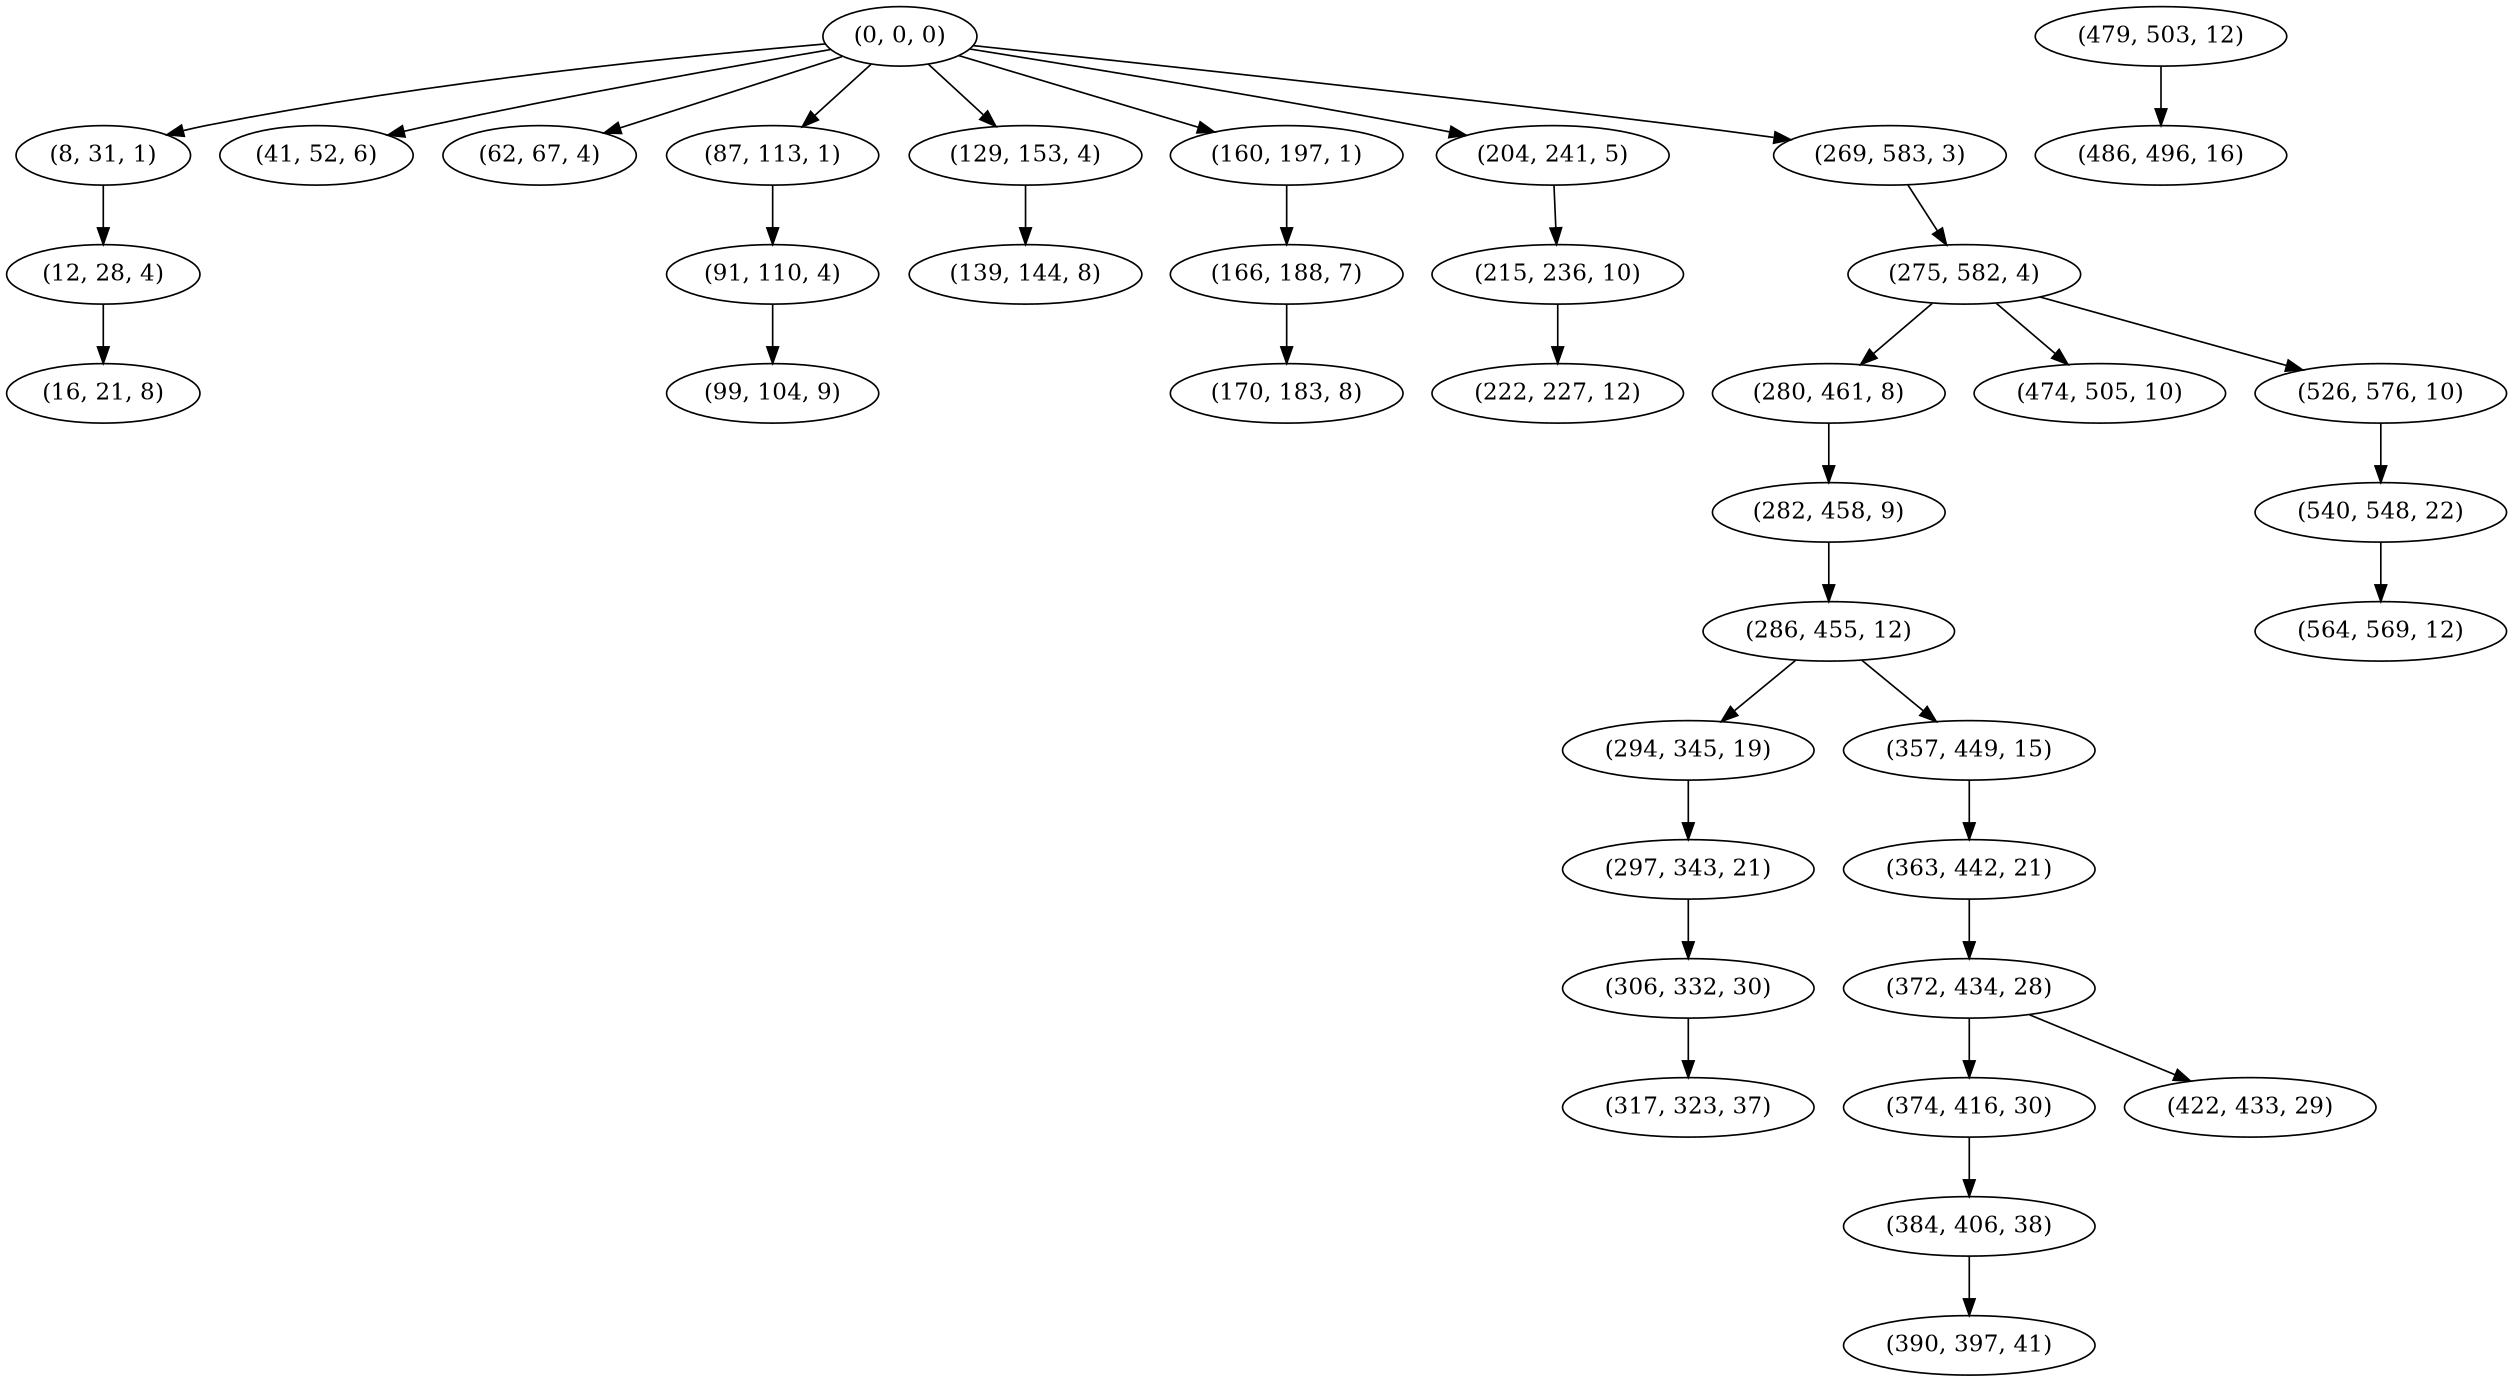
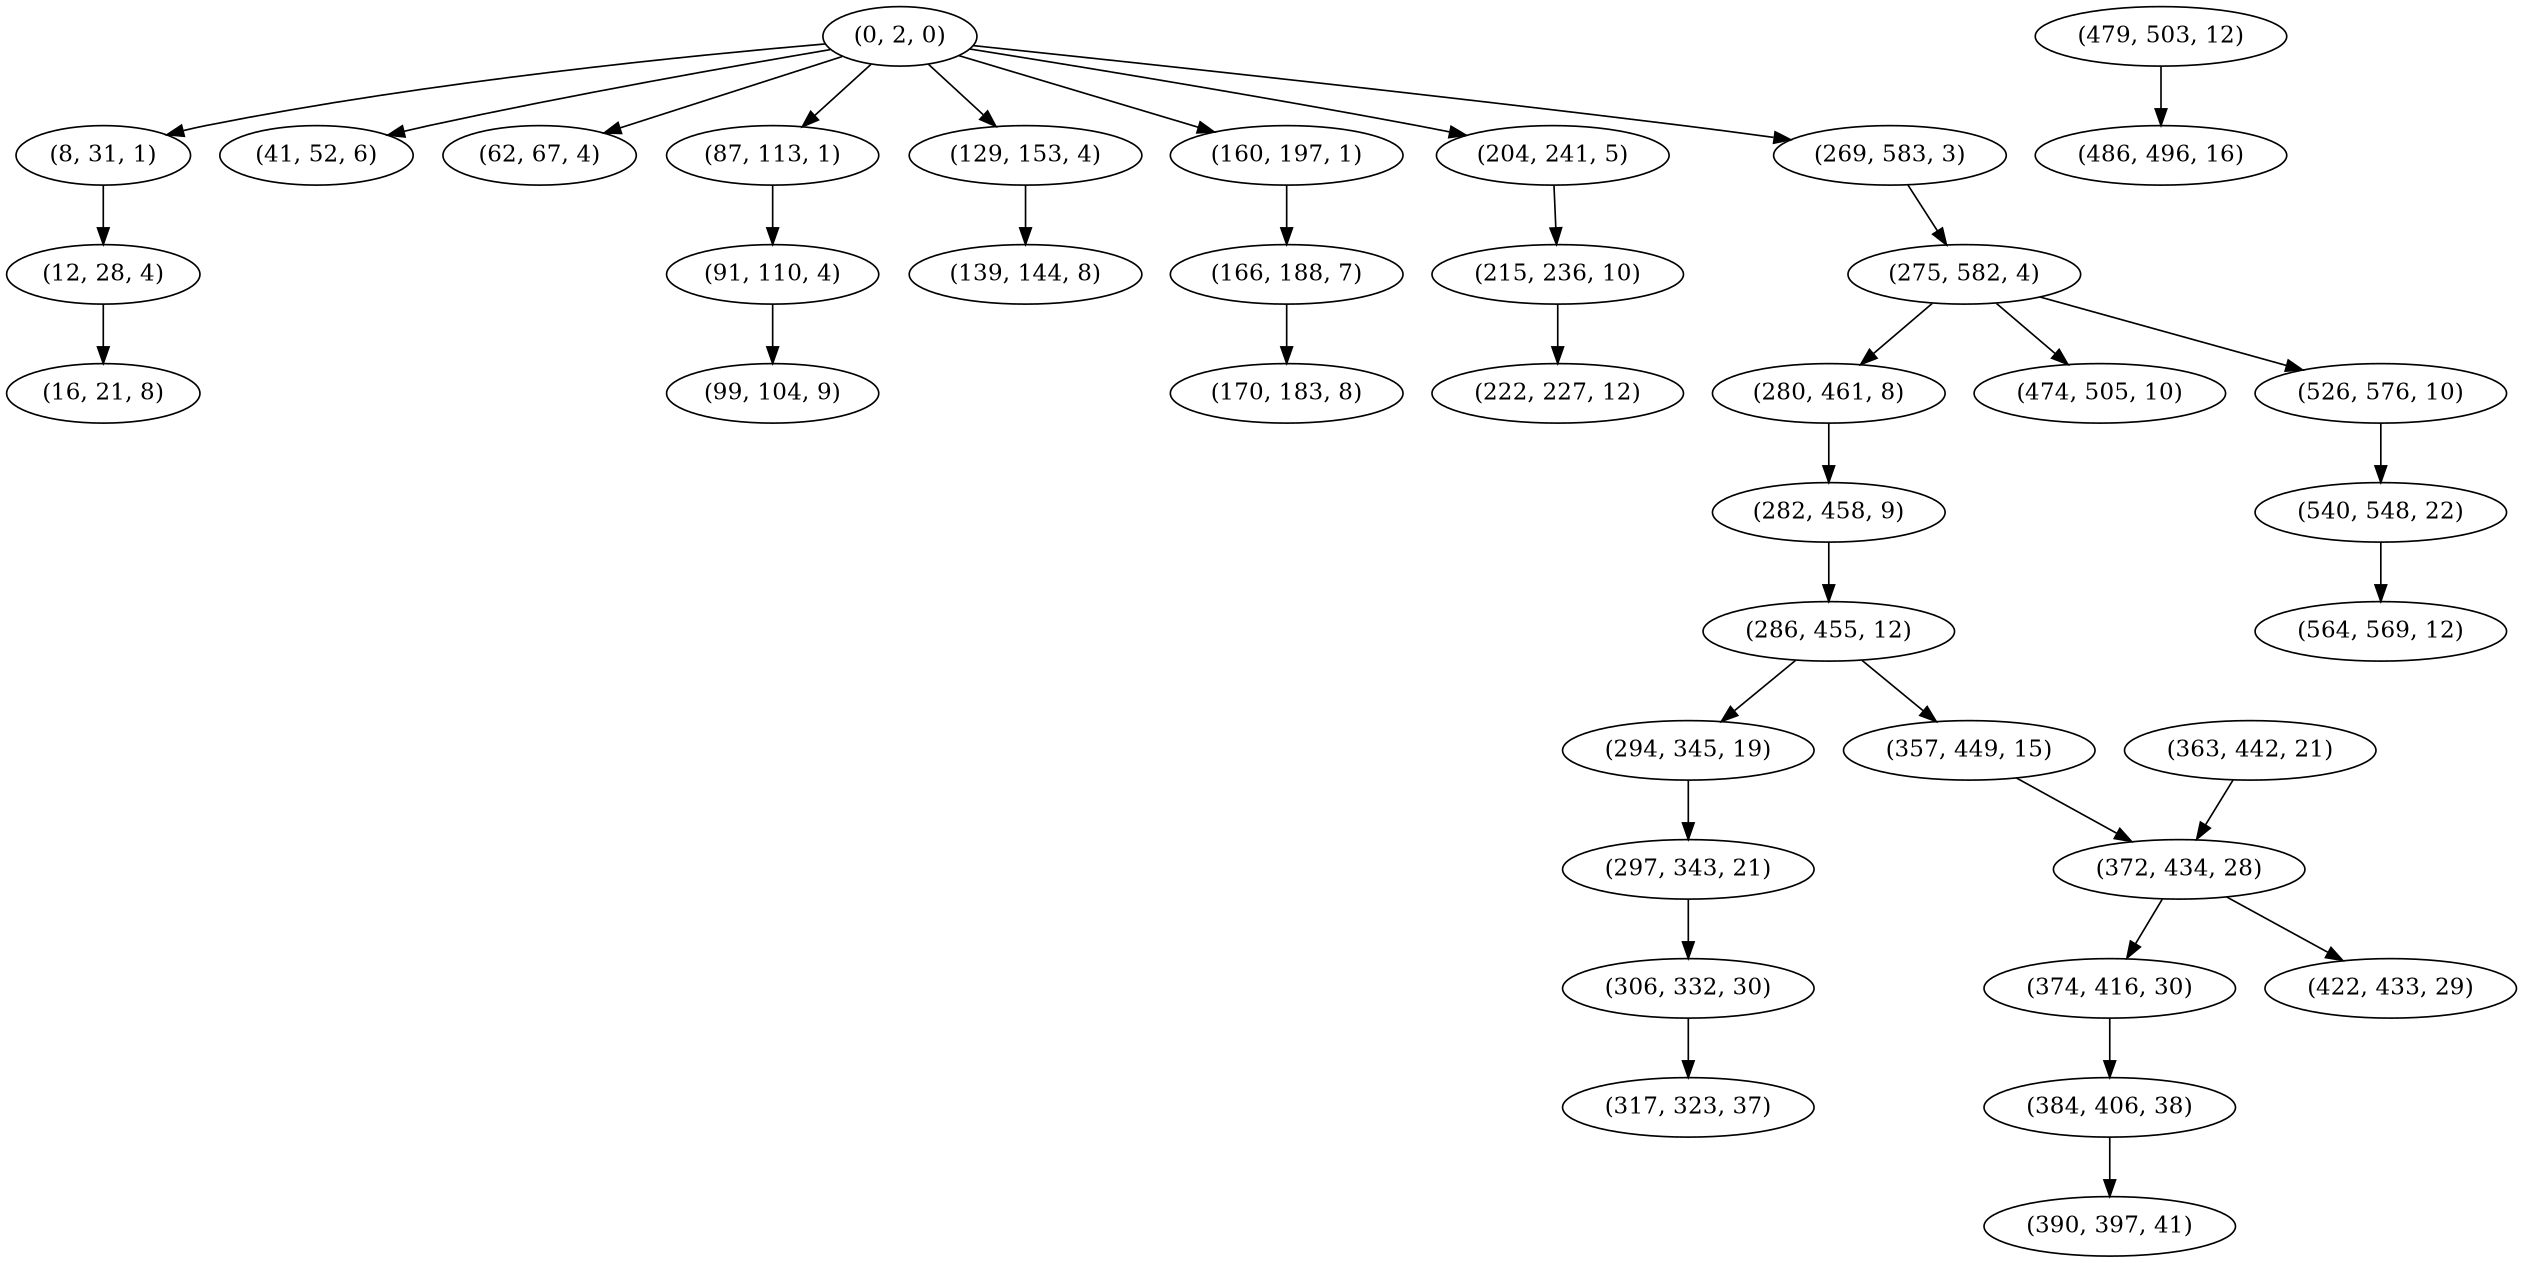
node "(0, 0, 0)": label "(0, 0, 0)" -> "(0, 2, 0)"
edge "(357, 449, 15)" -> "(363, 442, 21)": now "(357, 449, 15)" -> "(372, 434, 28)"
